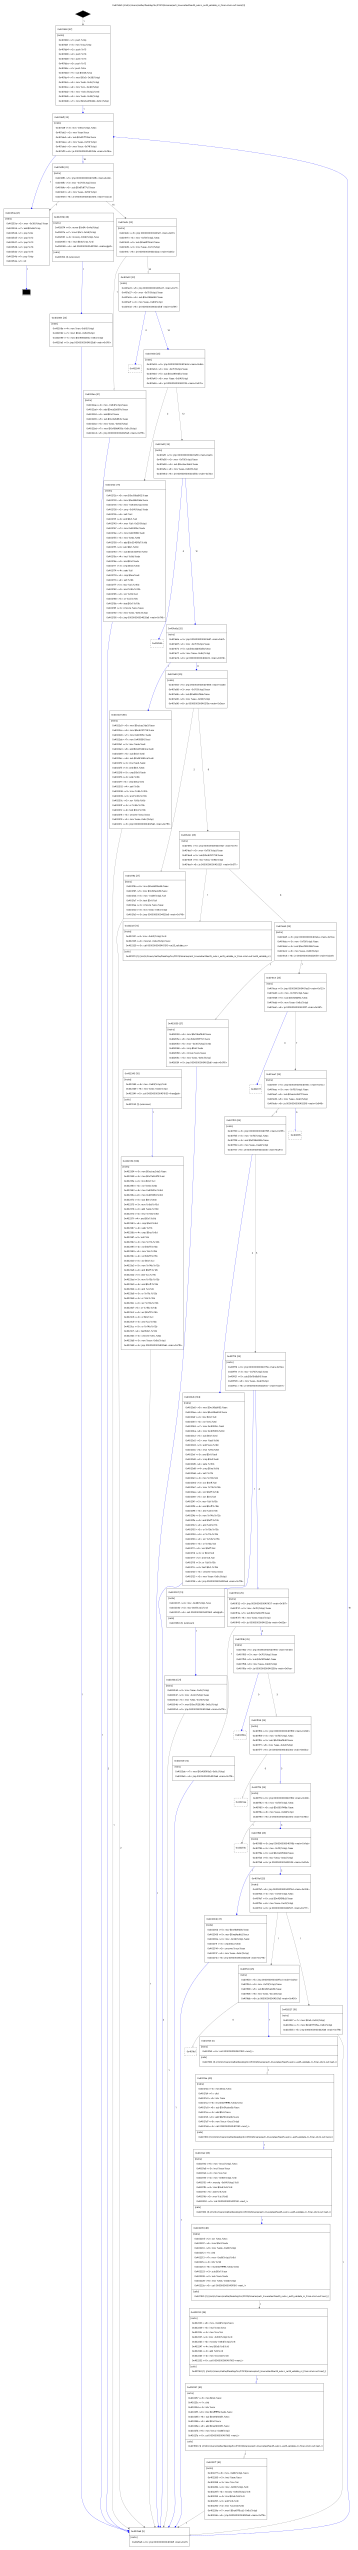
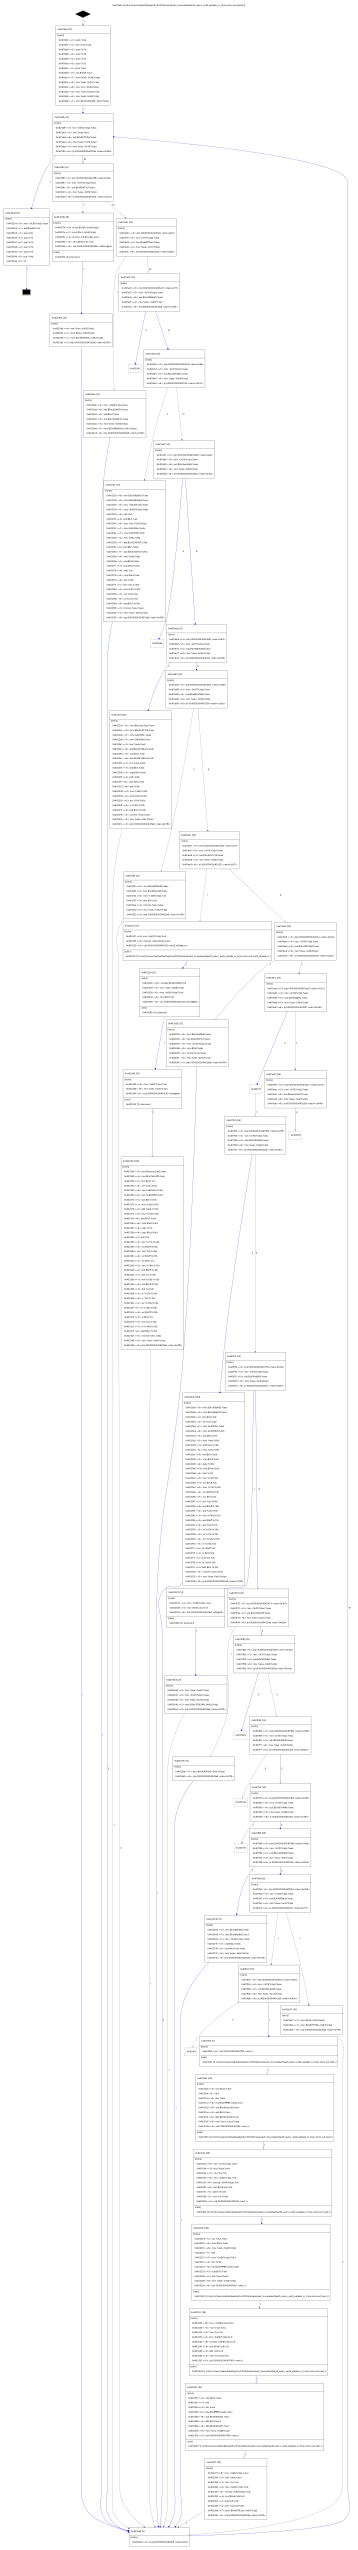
edge "0x401df6 [22]" -> "0x40253a [21]": now "0x401df6 [22]" -> "0x402074 [26]"
node "0x40232e [23]": added
edge "0x401ee7 [25]" -> "0x401f00 [25]": now "0x40201f" -> "0x401f00 [25]"
